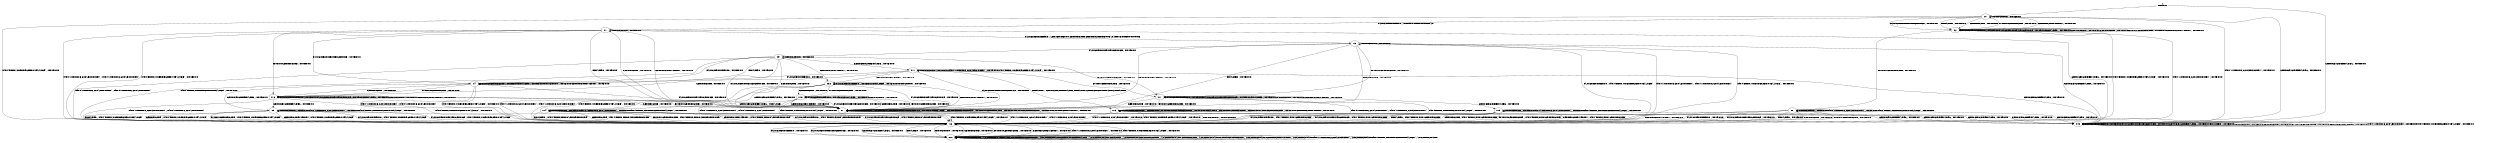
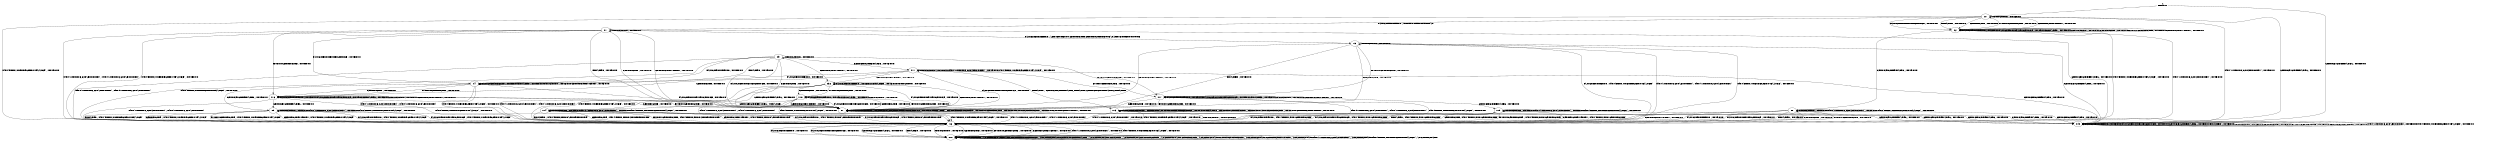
edge "s3" -> "s9": removed, label "RSA_CLIENT_KEY_EXCHANGE / TIMEOUT"
edge "s2" -> "s8": label "EMPTY_CERTIFICATE / TIMEOUT" -> "CHANGE_CIPHER_SPEC / TIMEOUT"
